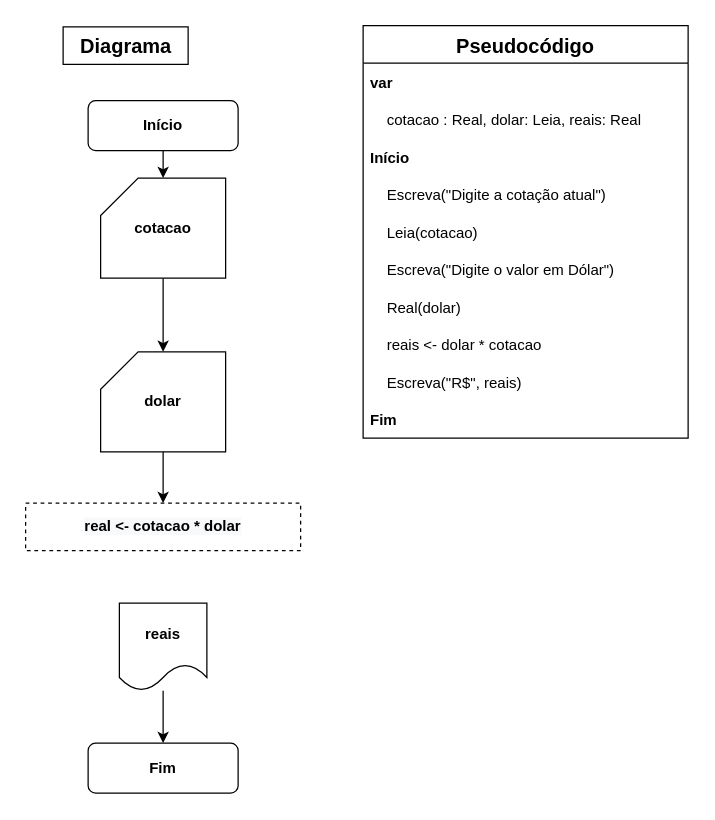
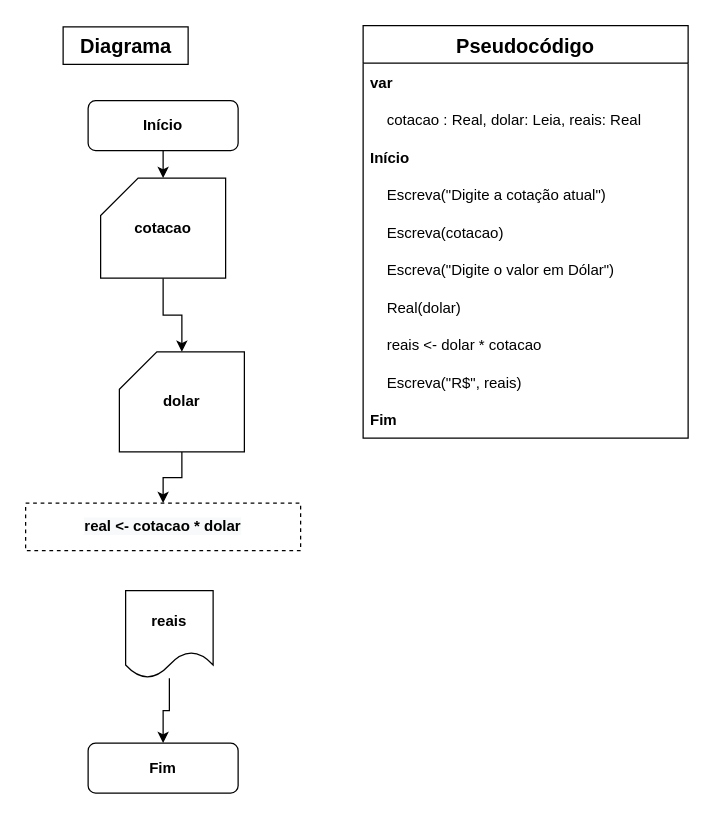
node "Leia(cotacao)": label "Leia(cotacao)" -> "Escreva(cotacao)"
node "dolar": moved (163, 402) -> (182, 402)
node "reais": moved (163, 647) -> (169, 634)
